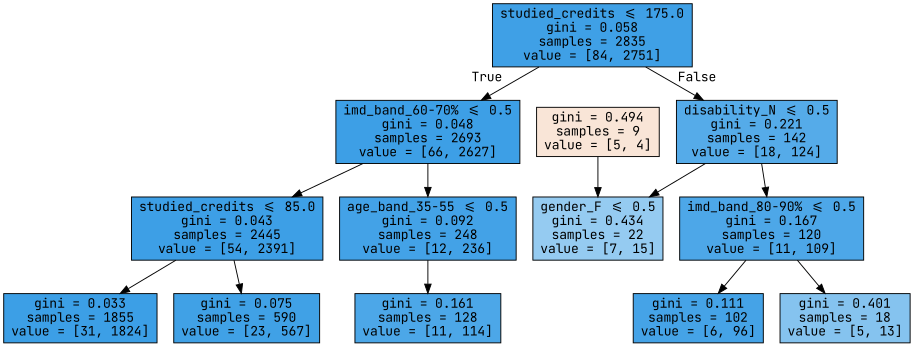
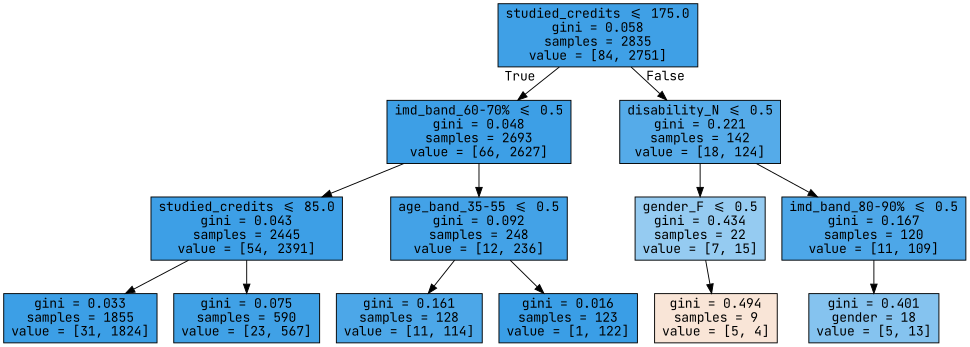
edge "gini = 0.494 samples = 9 value = [5, 4]" -> "gender_F <= 0.5 gini = 0.434 samples = 22 value = [7, 15]": reversed
node "gini = 0.016 samples = 123 value = [1, 122]": added
node "gini = 0.111 samples = 102 value = [6, 96]": removed
node "gini = 0.401 samples = 18 value = [5, 13]": label "gini = 0.401 samples = 18 value = [5, 13]" -> "gini = 0.401 gender = 18 value = [5, 13]"
